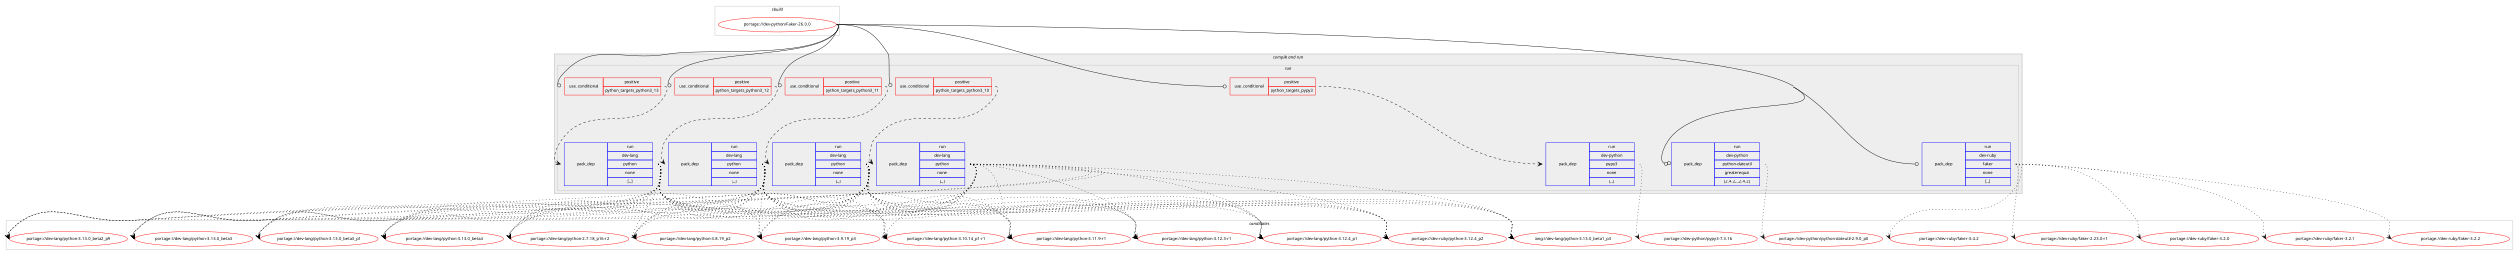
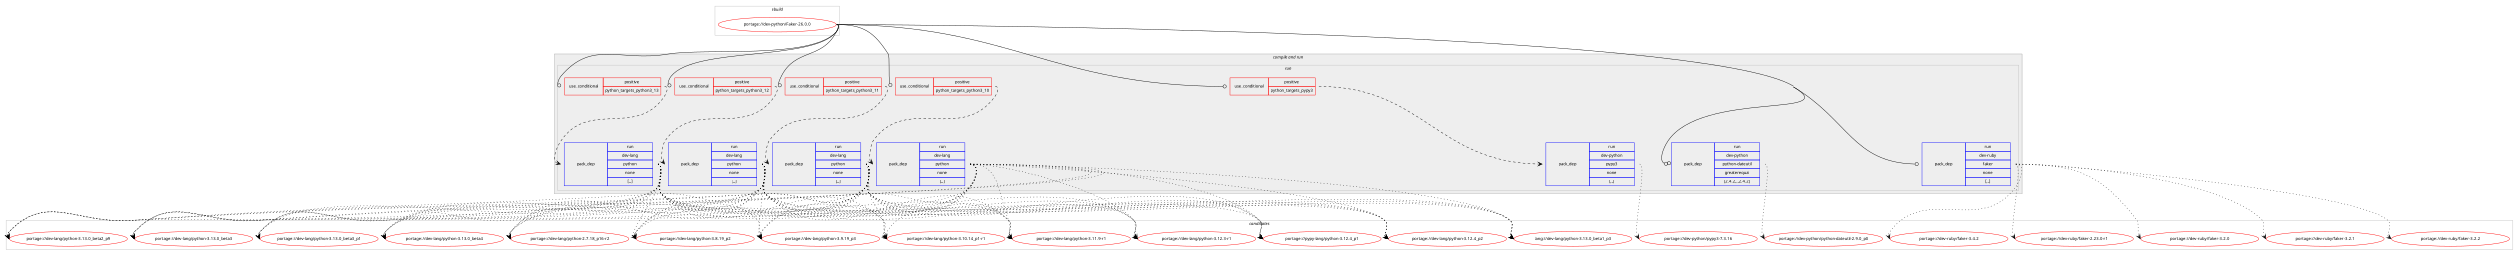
node "portage://dev-lang/python-3.12.4_p1": label "portage://dev-lang/python-3.12.4_p1" -> "portage://pypy-lang/python-3.12.4_p1"
node "portage://dev-ruby/python-3.12.4_p2": label "portage://dev-ruby/python-3.12.4_p2" -> "portage://dev-lang/python-3.12.4_p2"
